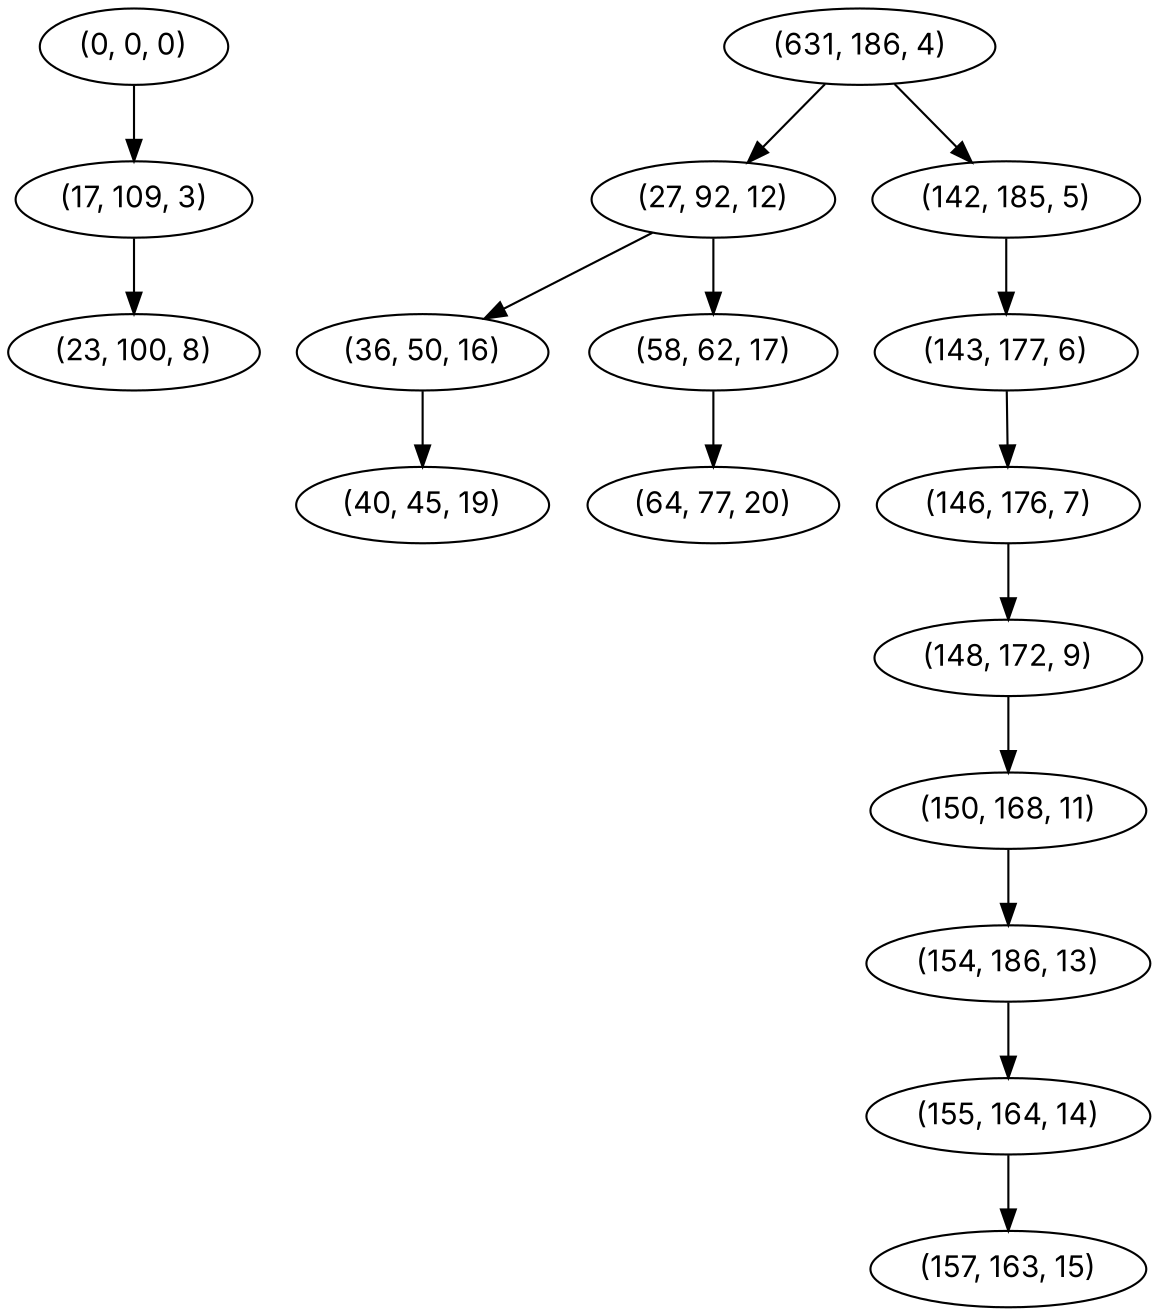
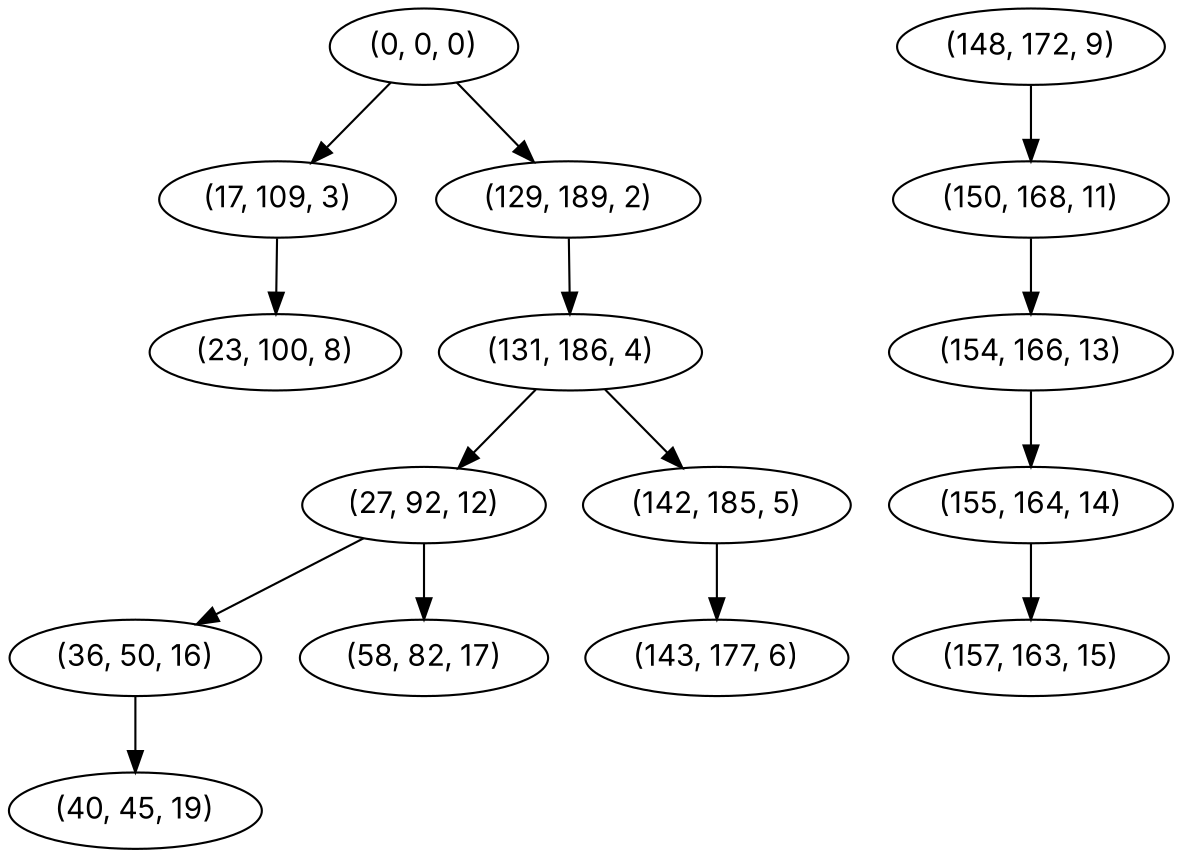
node "(631, 186, 4)": label "(631, 186, 4)" -> "(131, 186, 4)"
node "(129, 189, 2)": added
node "(58, 62, 17)": label "(58, 62, 17)" -> "(58, 82, 17)"
node "(64, 77, 20)": removed
node "(146, 176, 7)": removed
node "(154, 186, 13)": label "(154, 186, 13)" -> "(154, 166, 13)"
